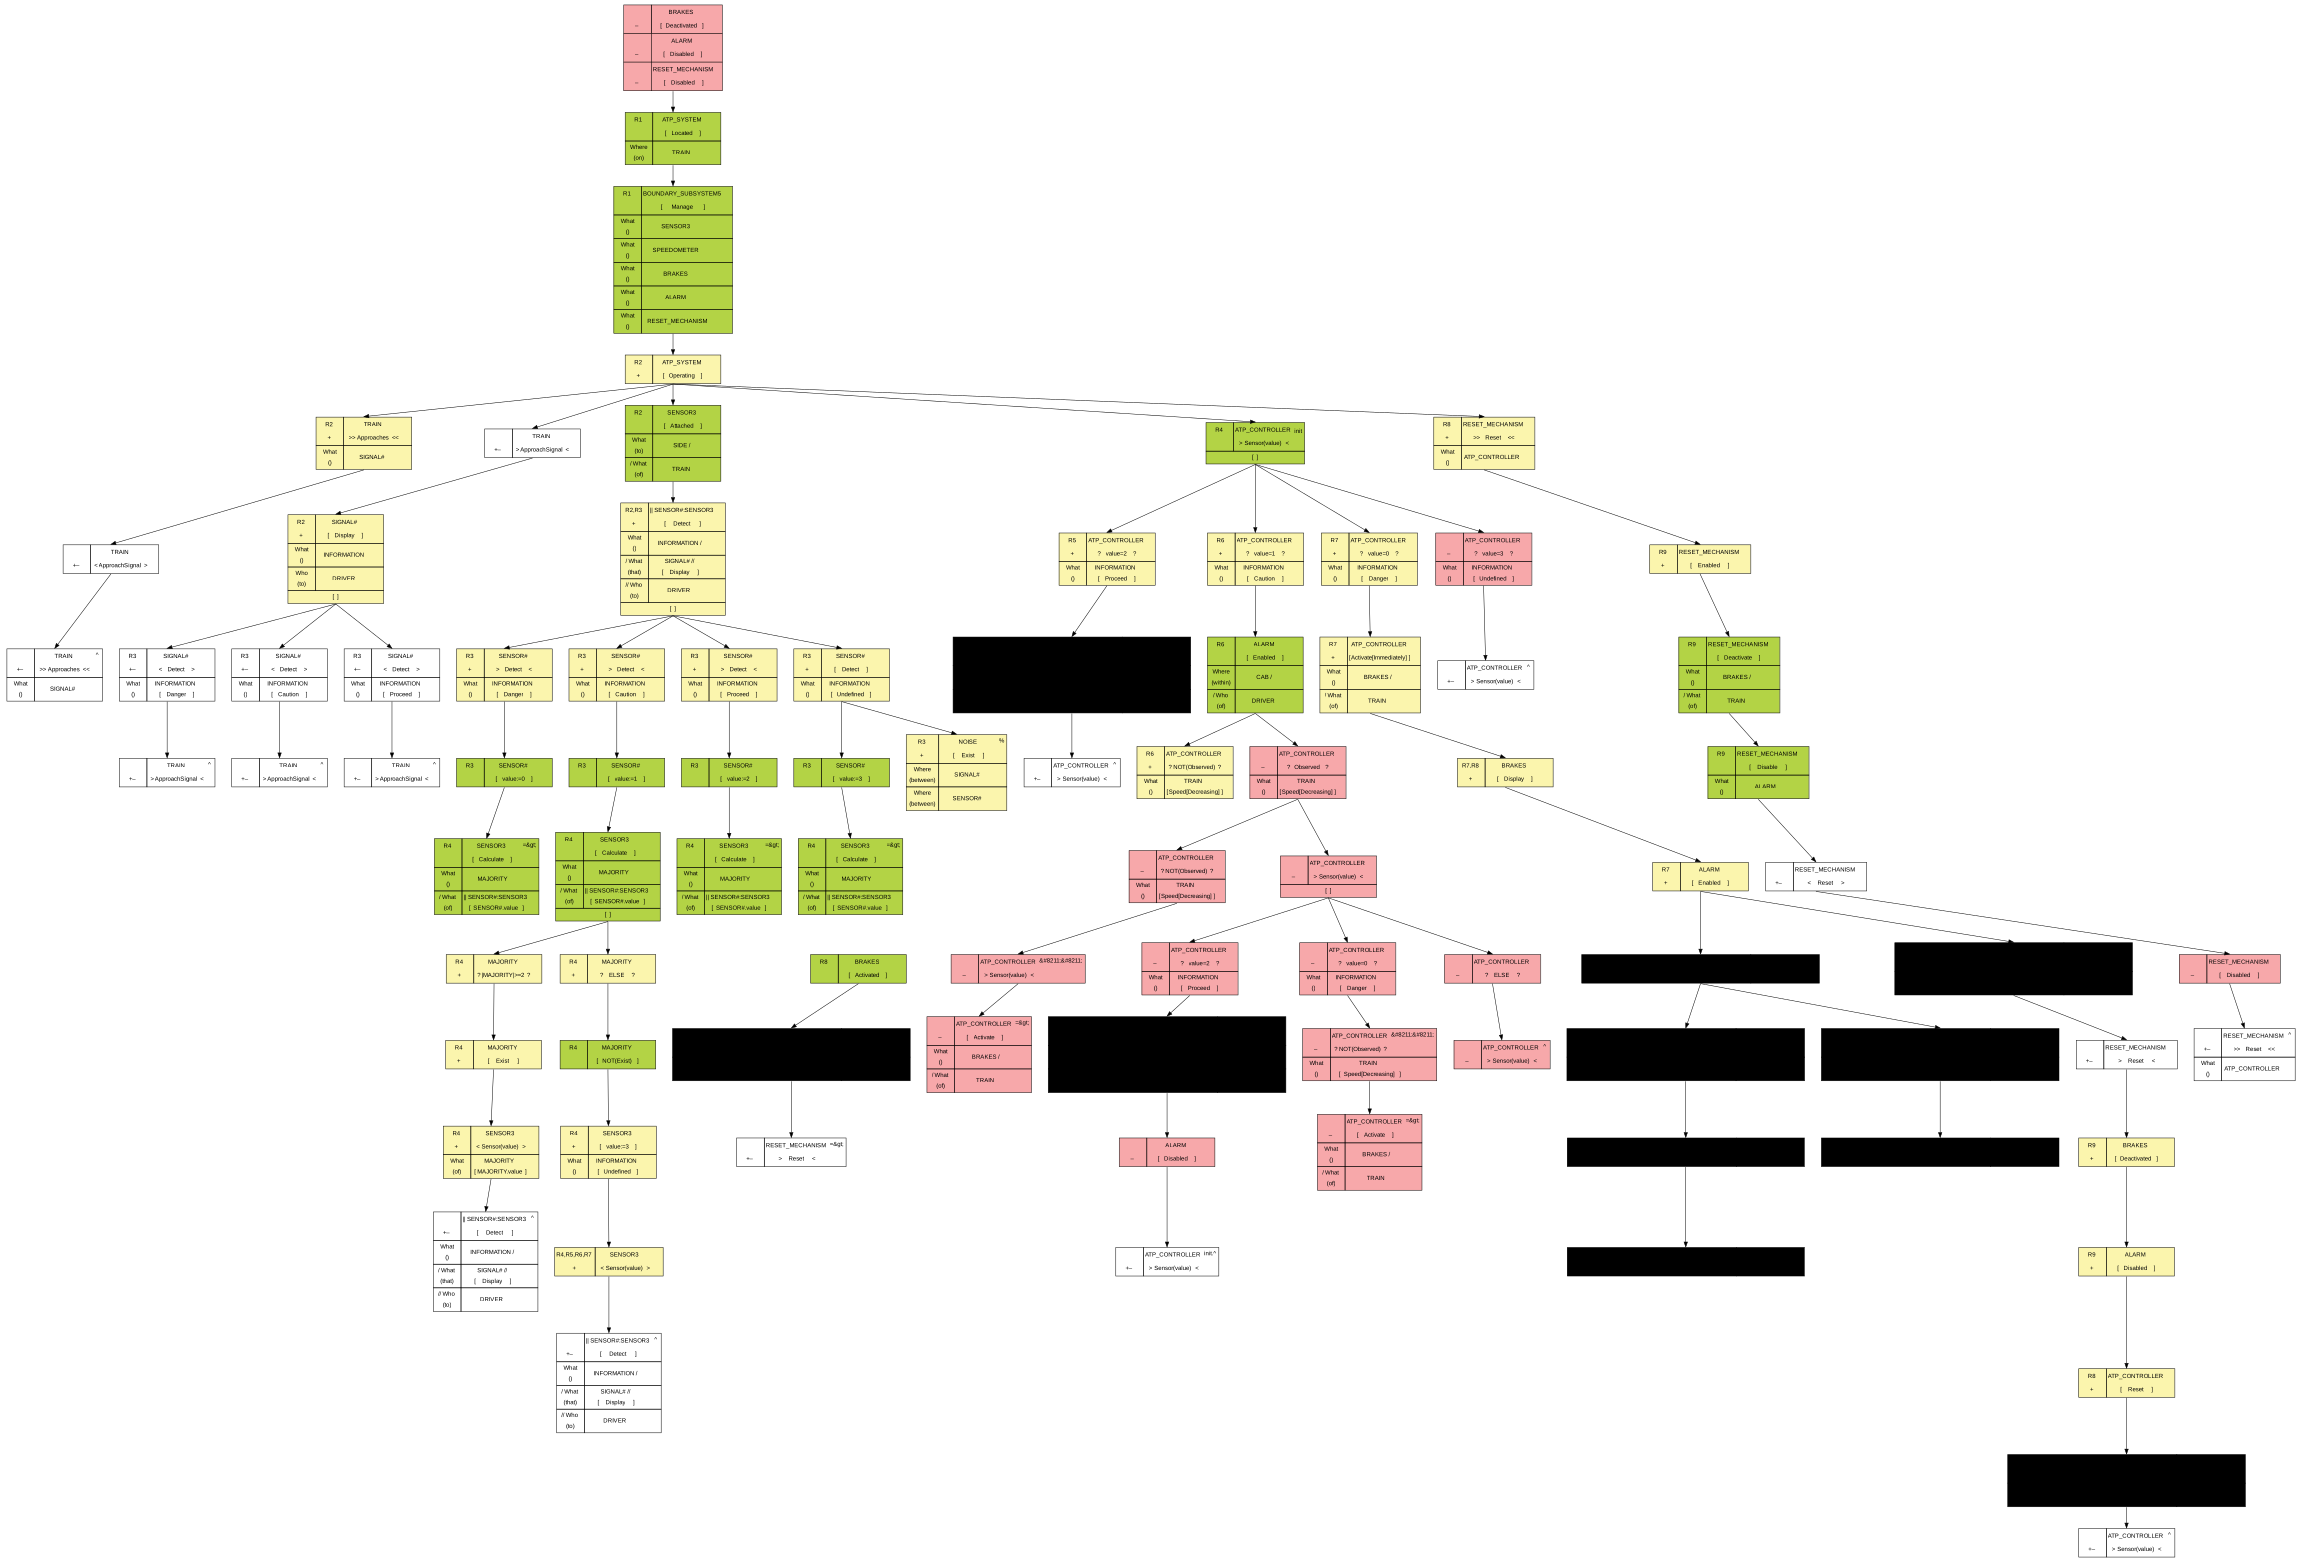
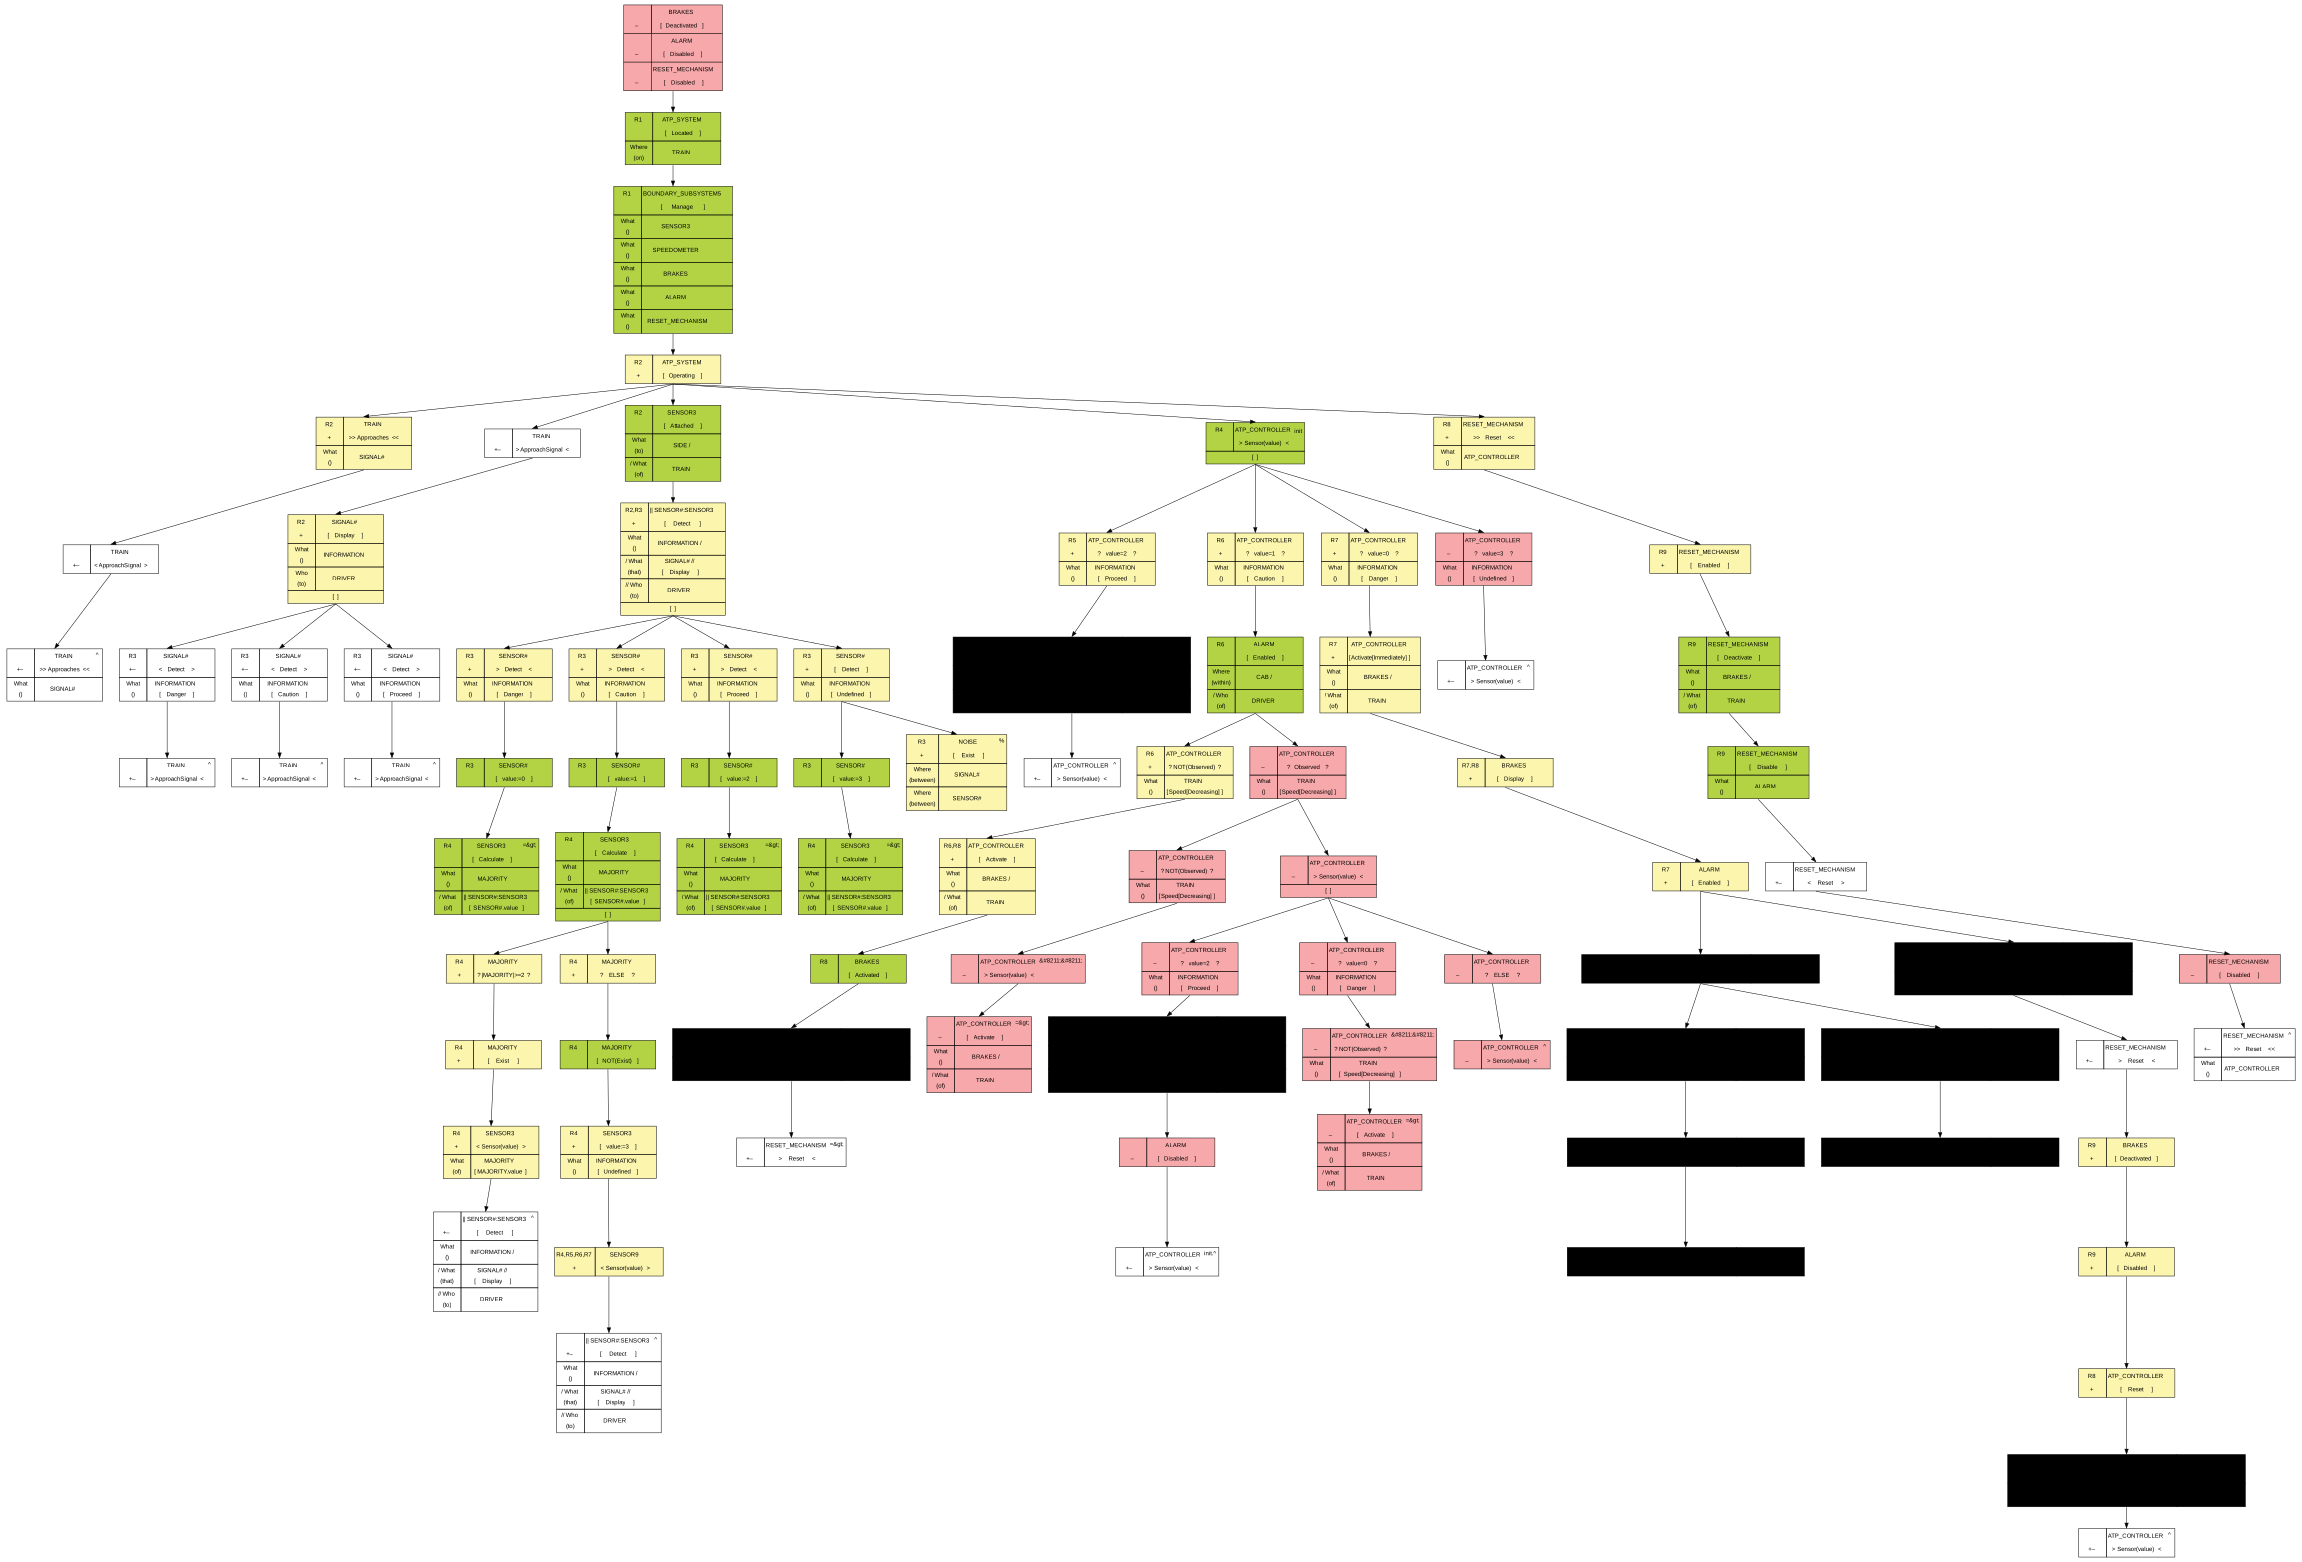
node "R6,R8": added
node "R4,R5,R6,R7": text "SENSOR3" -> "SENSOR9"
